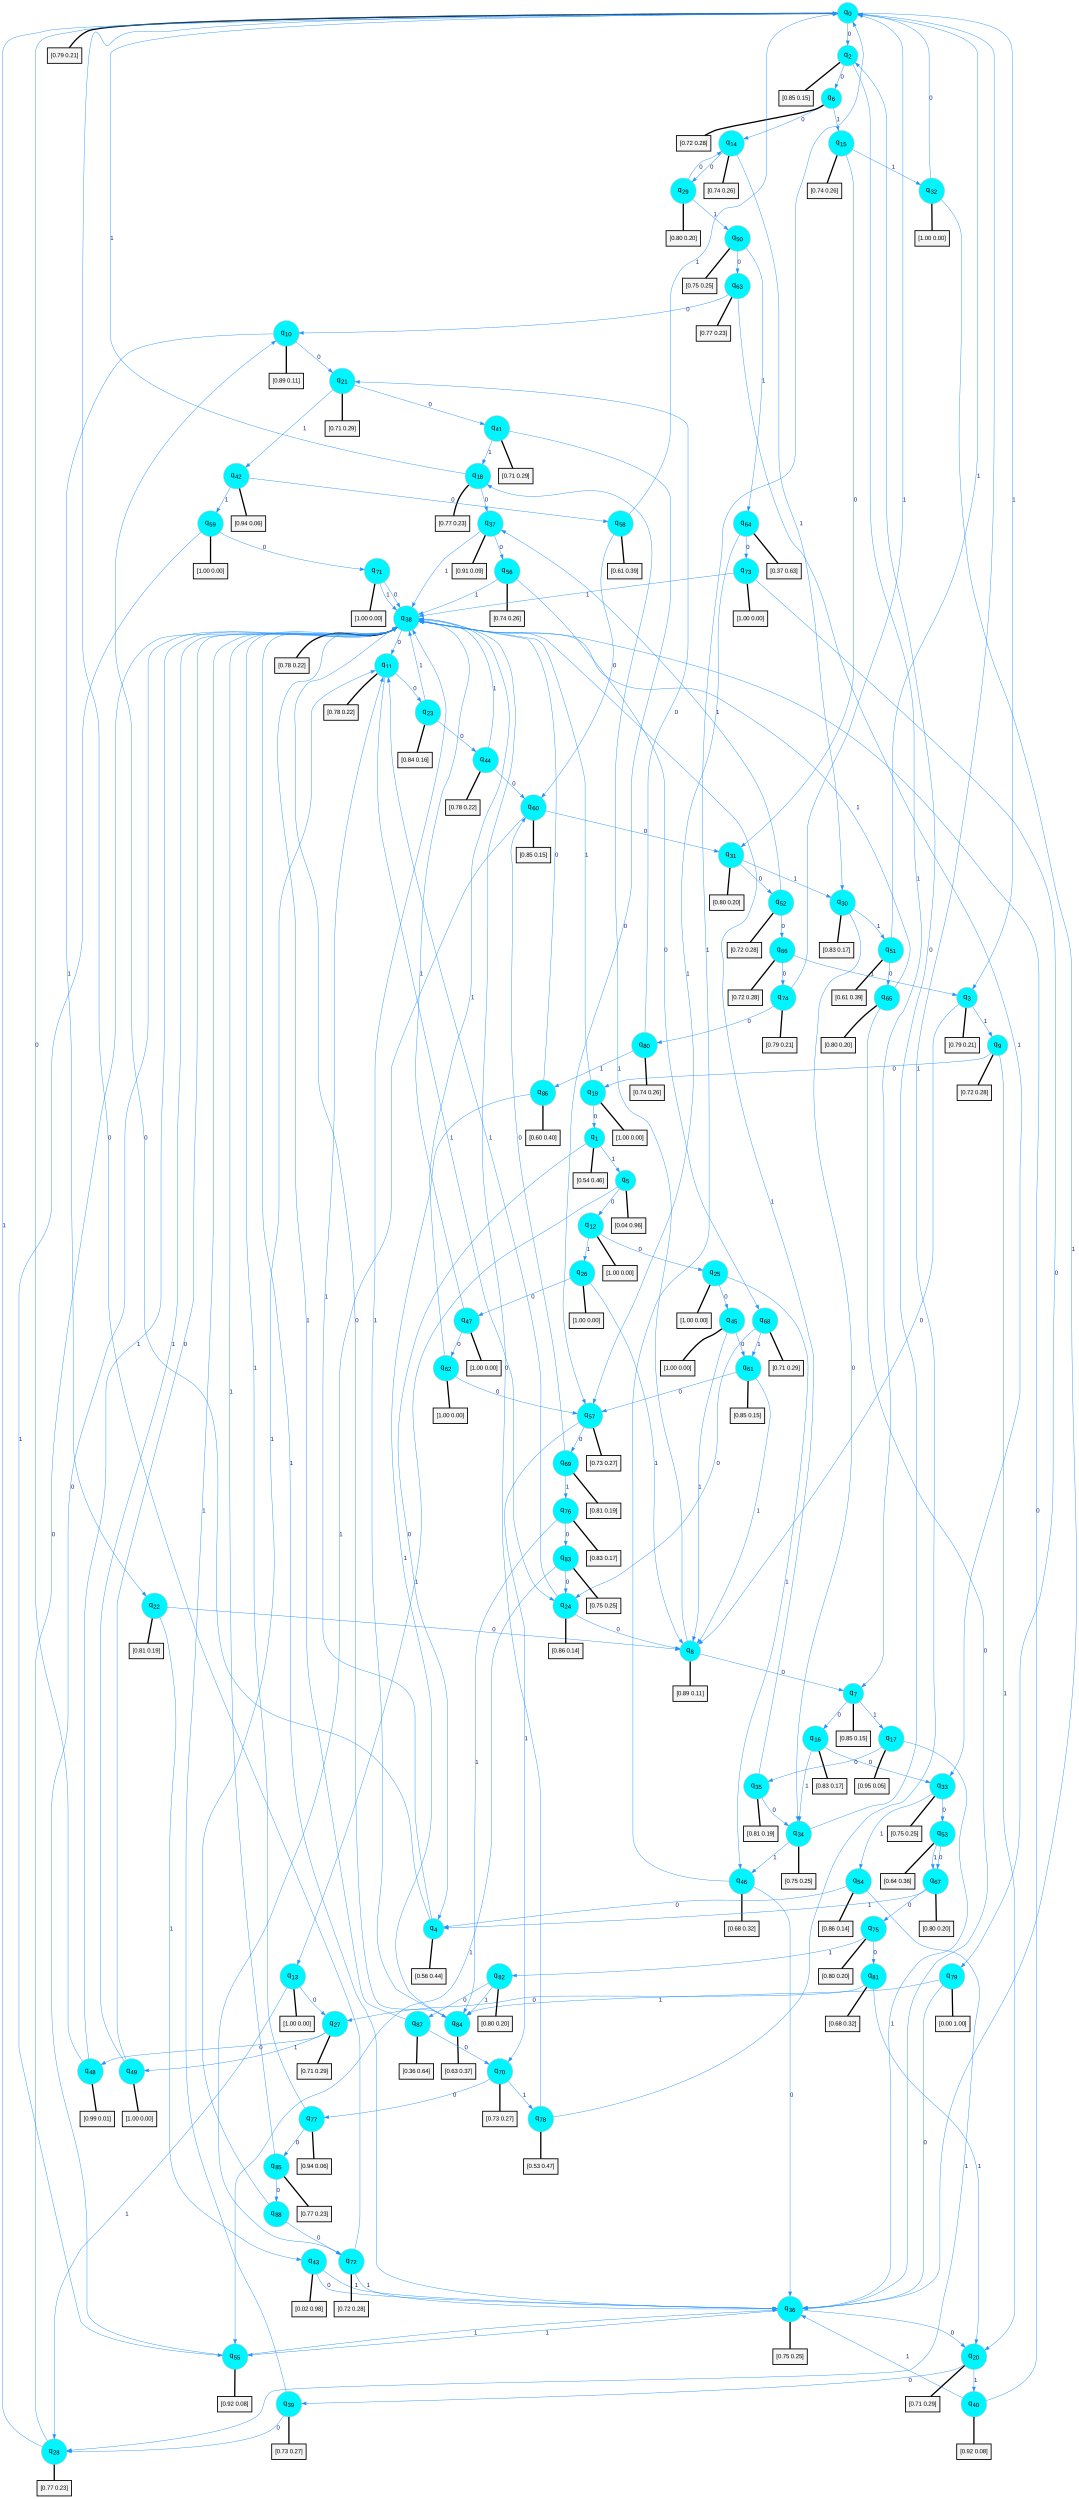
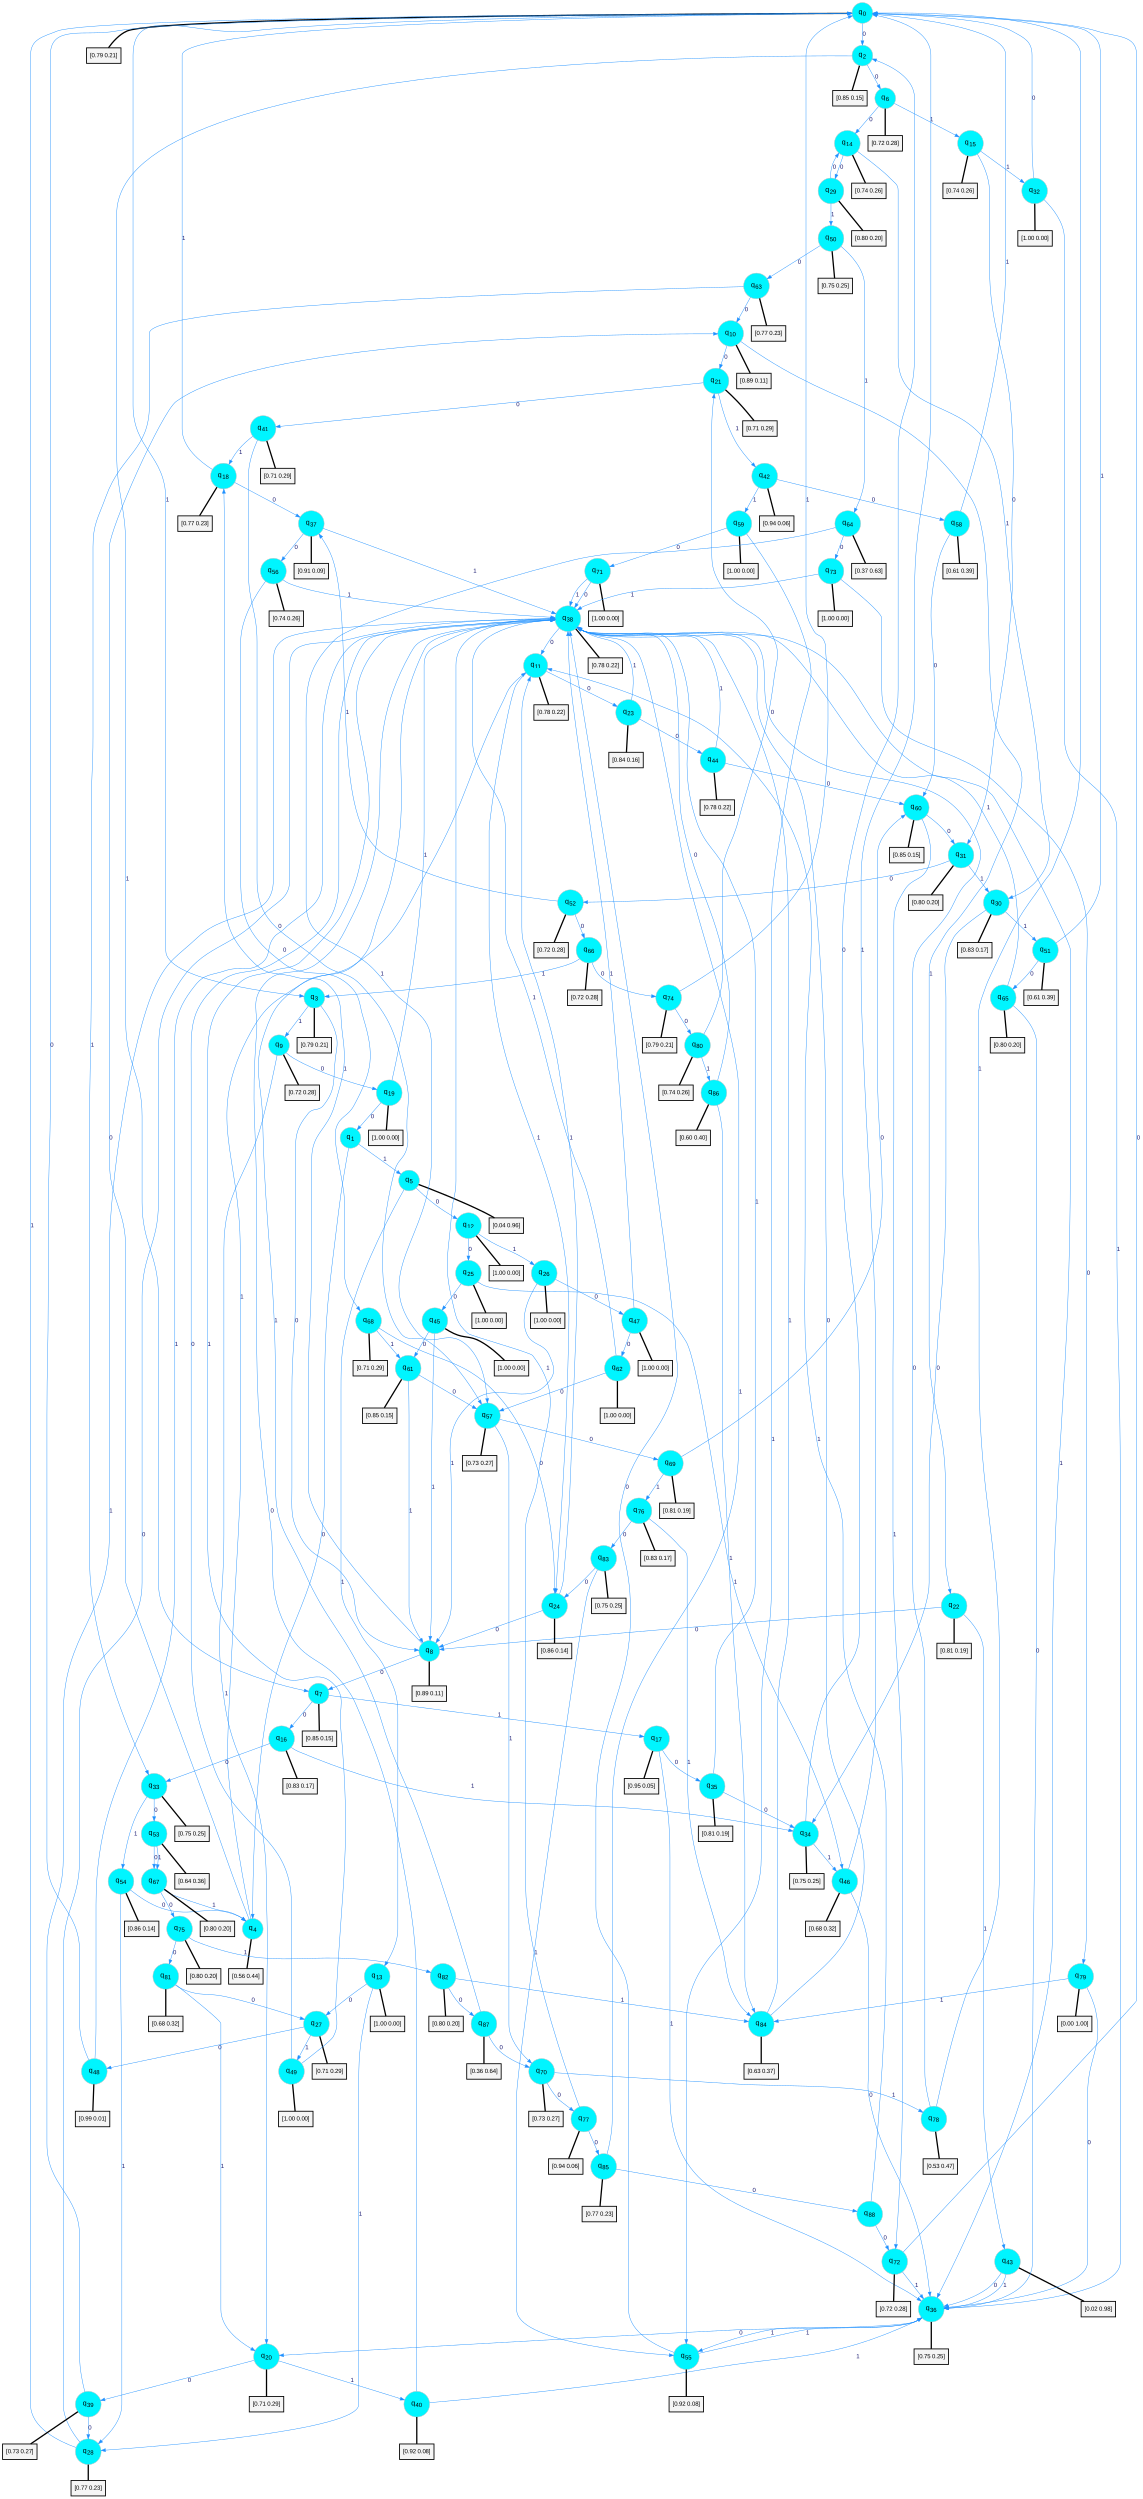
node "[0.54 0.46]": removed
